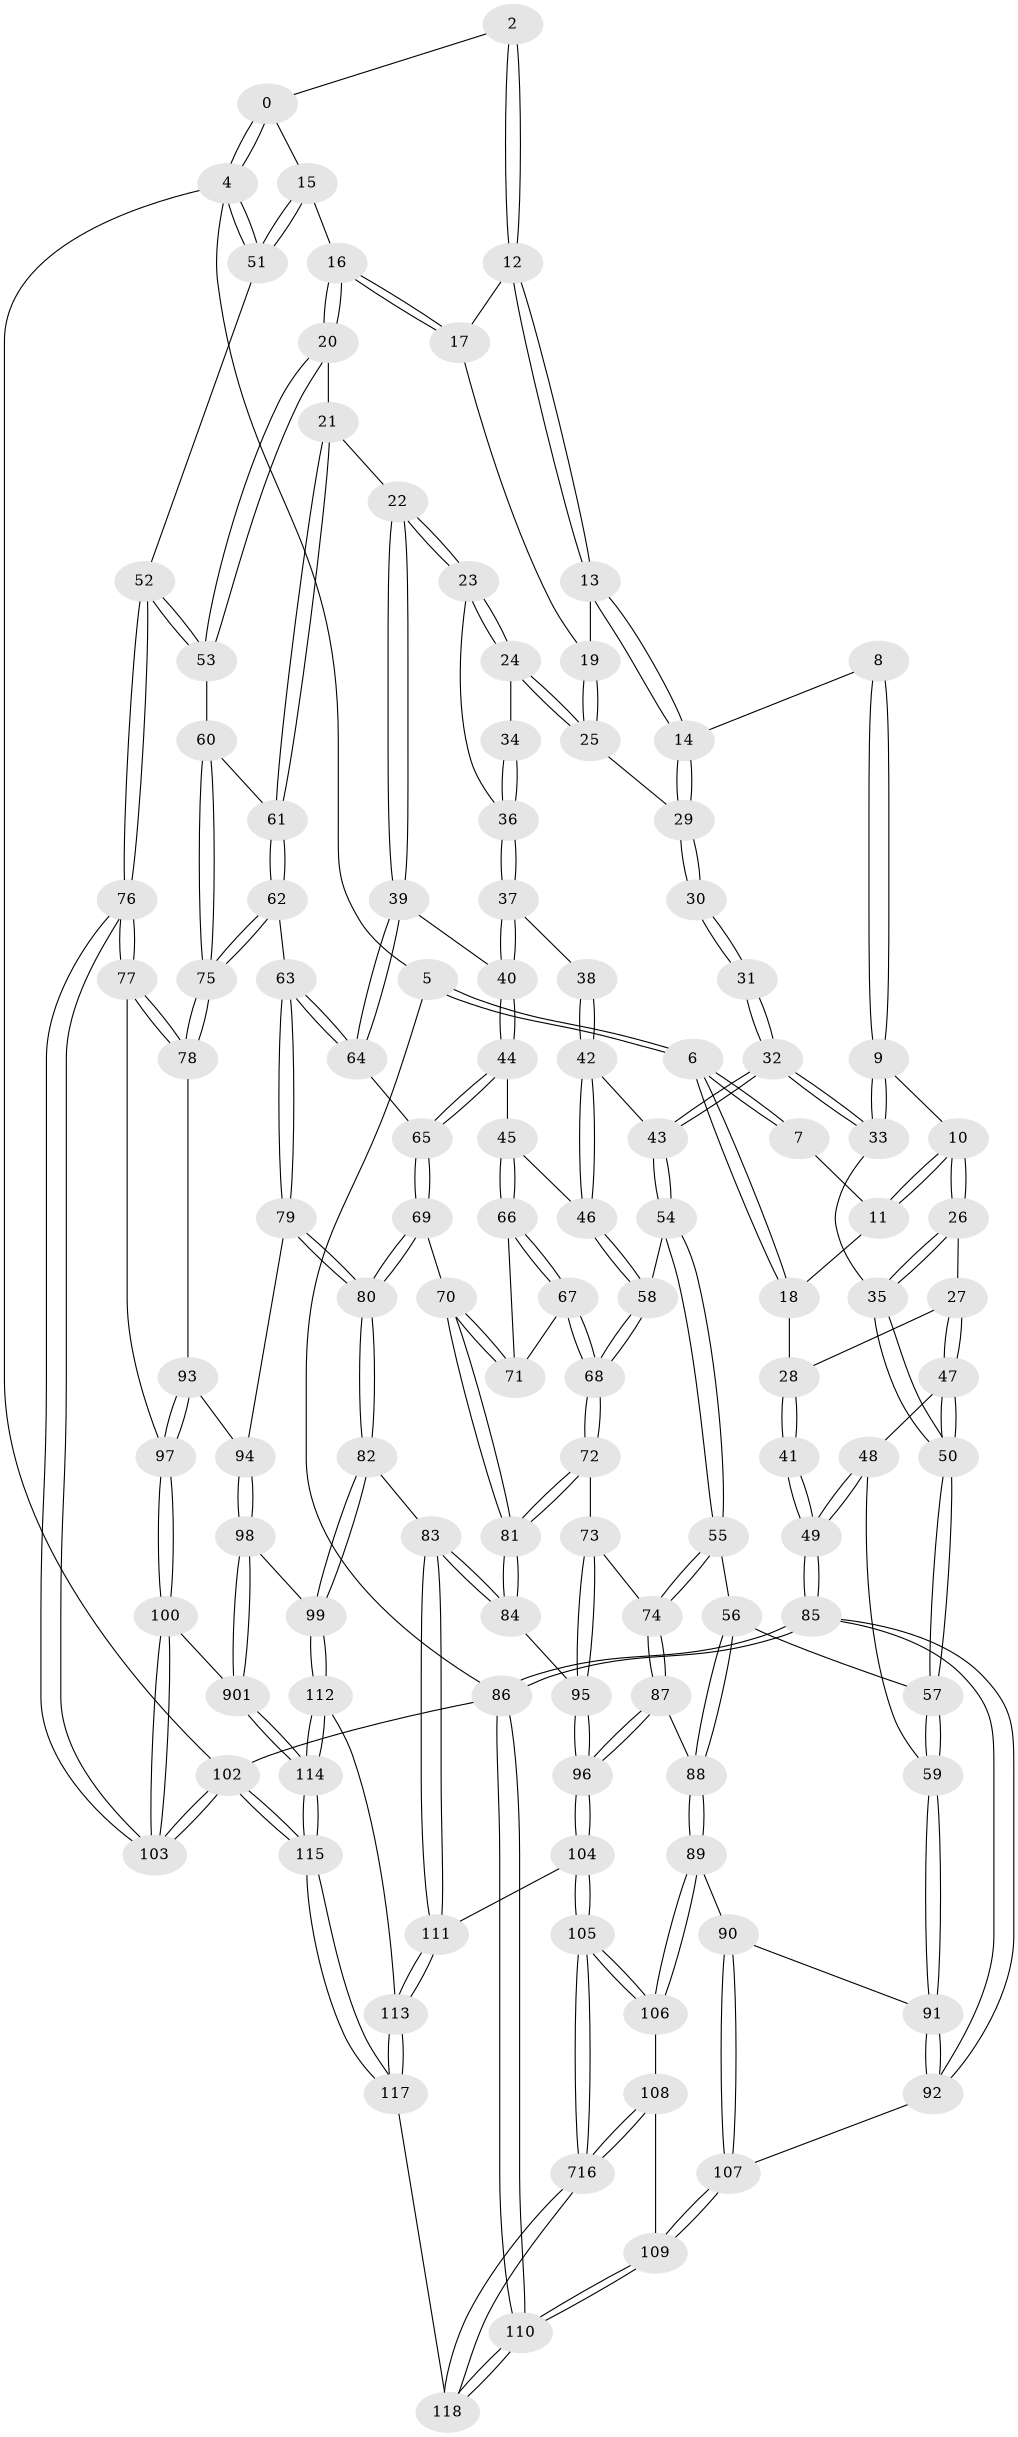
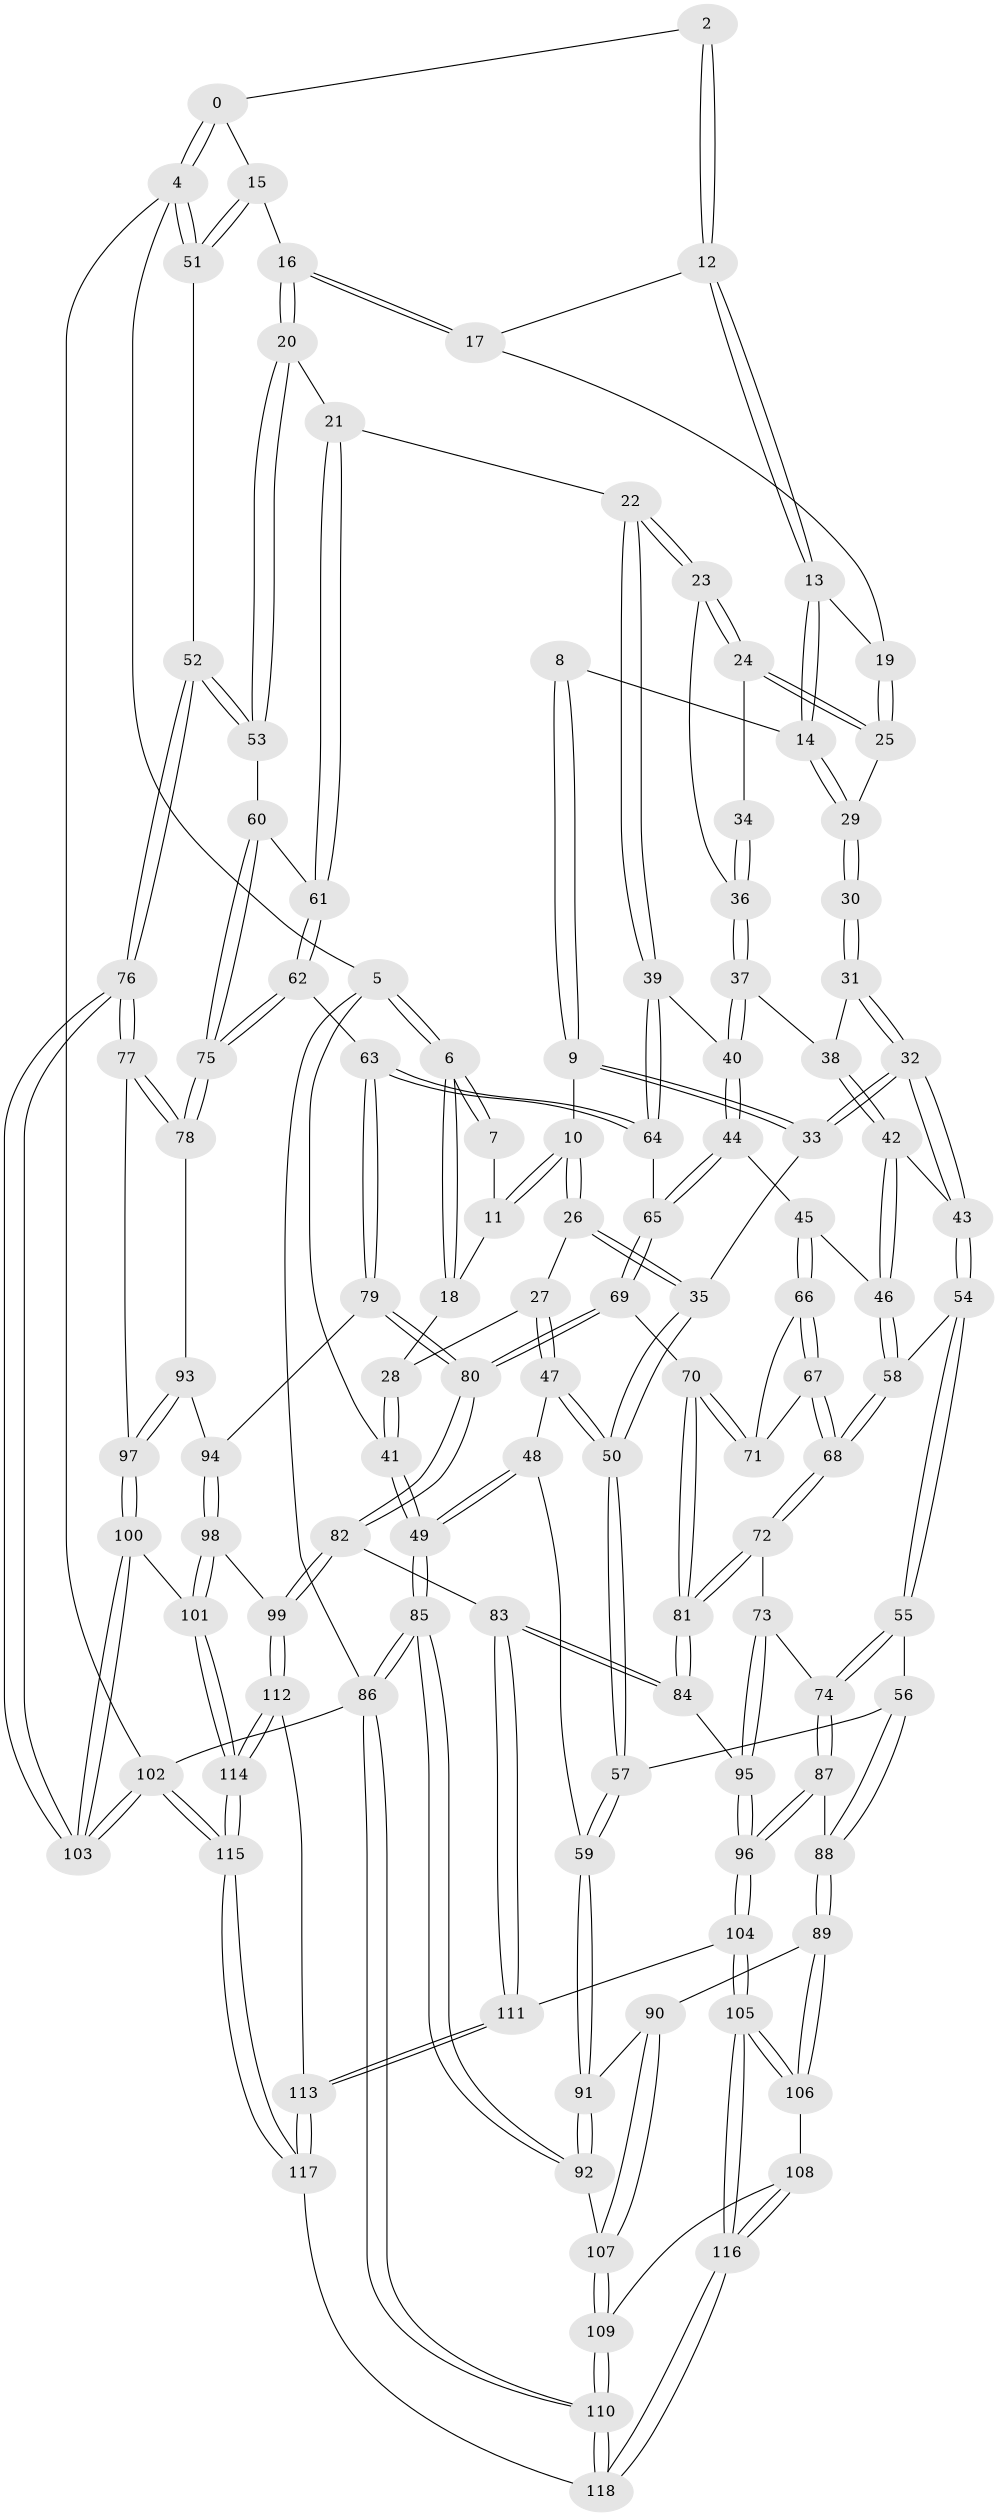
edge "31" -- "38": added
edge "5" -- "41": added
node "901": label "901" -> "101"
node "716": label "716" -> "116"
